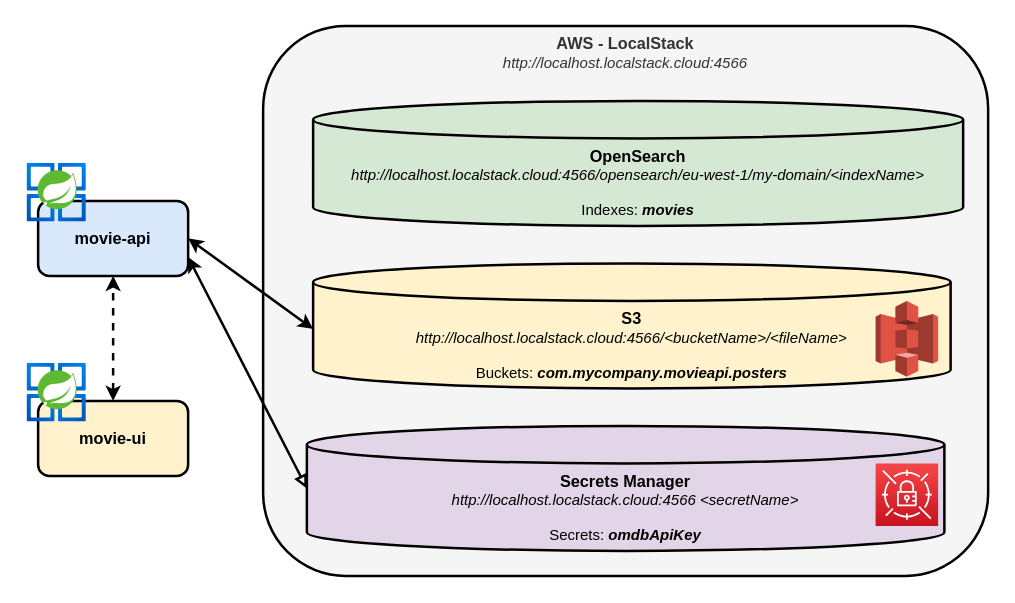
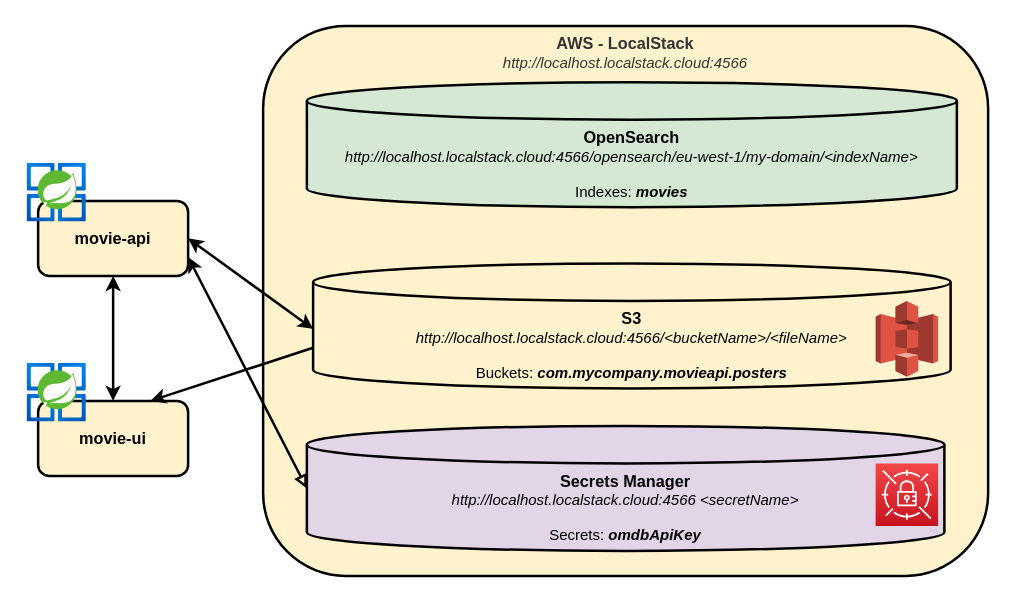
node "AWS - LocalStack http://localhost.localstack.cloud:4566": fillcolor #f5f5f5 -> #fff2cc
node "OpenSearch http://localhost.localstack.cloud:4566/opensearch/eu-west-1/my-domain/<indexName> Indexes: movies": moved (638, 163) -> (632, 144)
node "movie-api": fillcolor #dae8fc -> #fff2cc
edge "movie-api" -- "movie-ui": style dashed -> solid
edge "S3 http://localhost.localstack.cloud:4566/<bucketName>/<fileName> Buckets: com.mycompany.movieapi.posters" -> "movie-ui": added
